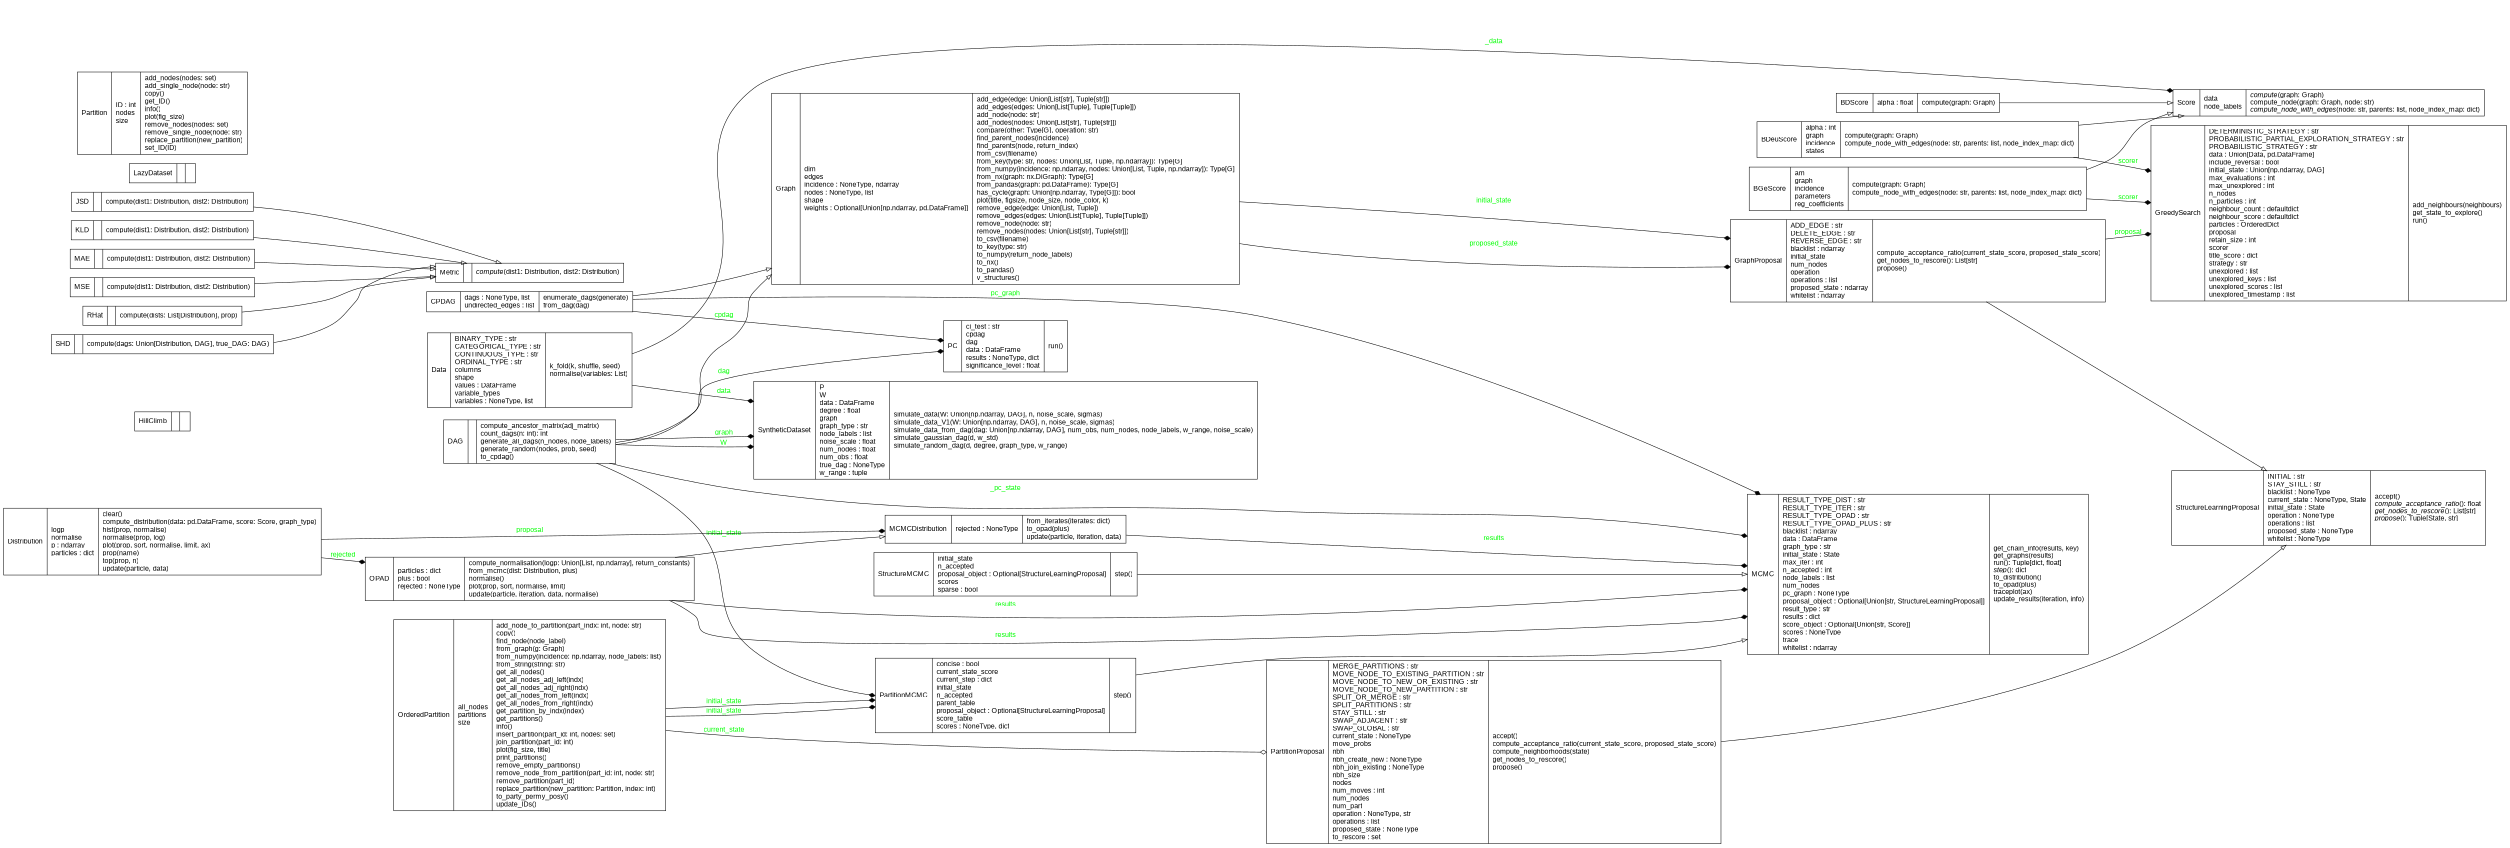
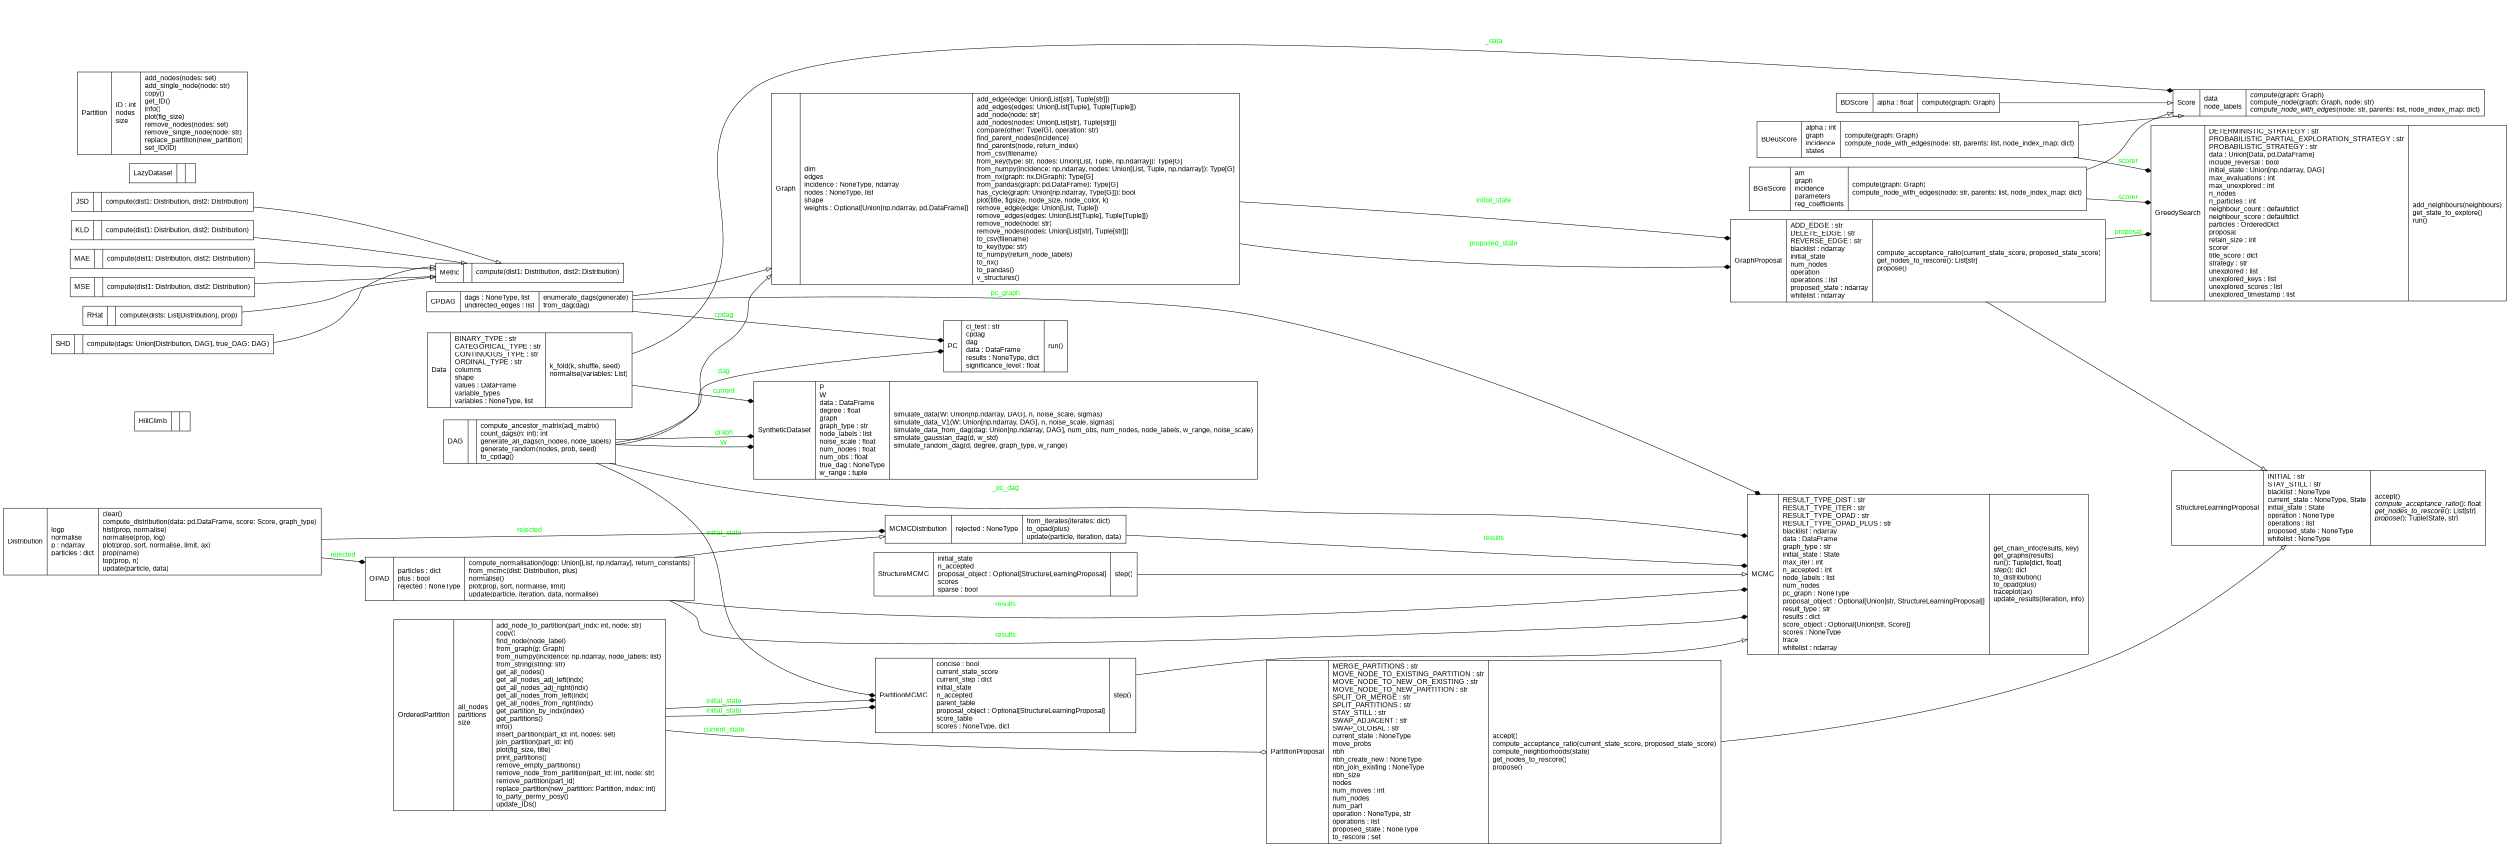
edge "Data" -> "SyntheticDataset": label "data" -> "current"
edge "DAG" -> "MCMC": label "_pc_state" -> "_pc_dag"
edge "Distribution" -> "MCMCDistribution": label "proposal" -> "rejected"
